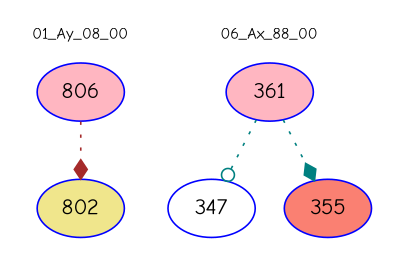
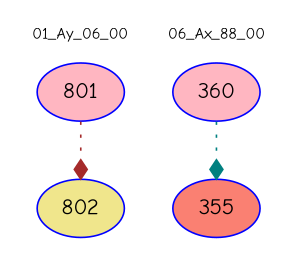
cluster "01_Ay_08_00": label "01_Ay_08_00" -> "01_Ay_06_00"
node "806": label "806" -> "801"
node "361": label "361" -> "360"
node "347": removed
